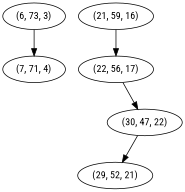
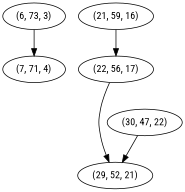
edge "(22, 56, 17)" -> "(30, 47, 22)": now "(22, 56, 17)" -> "(29, 52, 21)"
